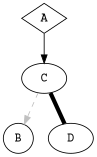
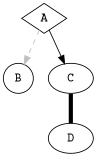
edge "C" -> "B": now "A" -> "B"
